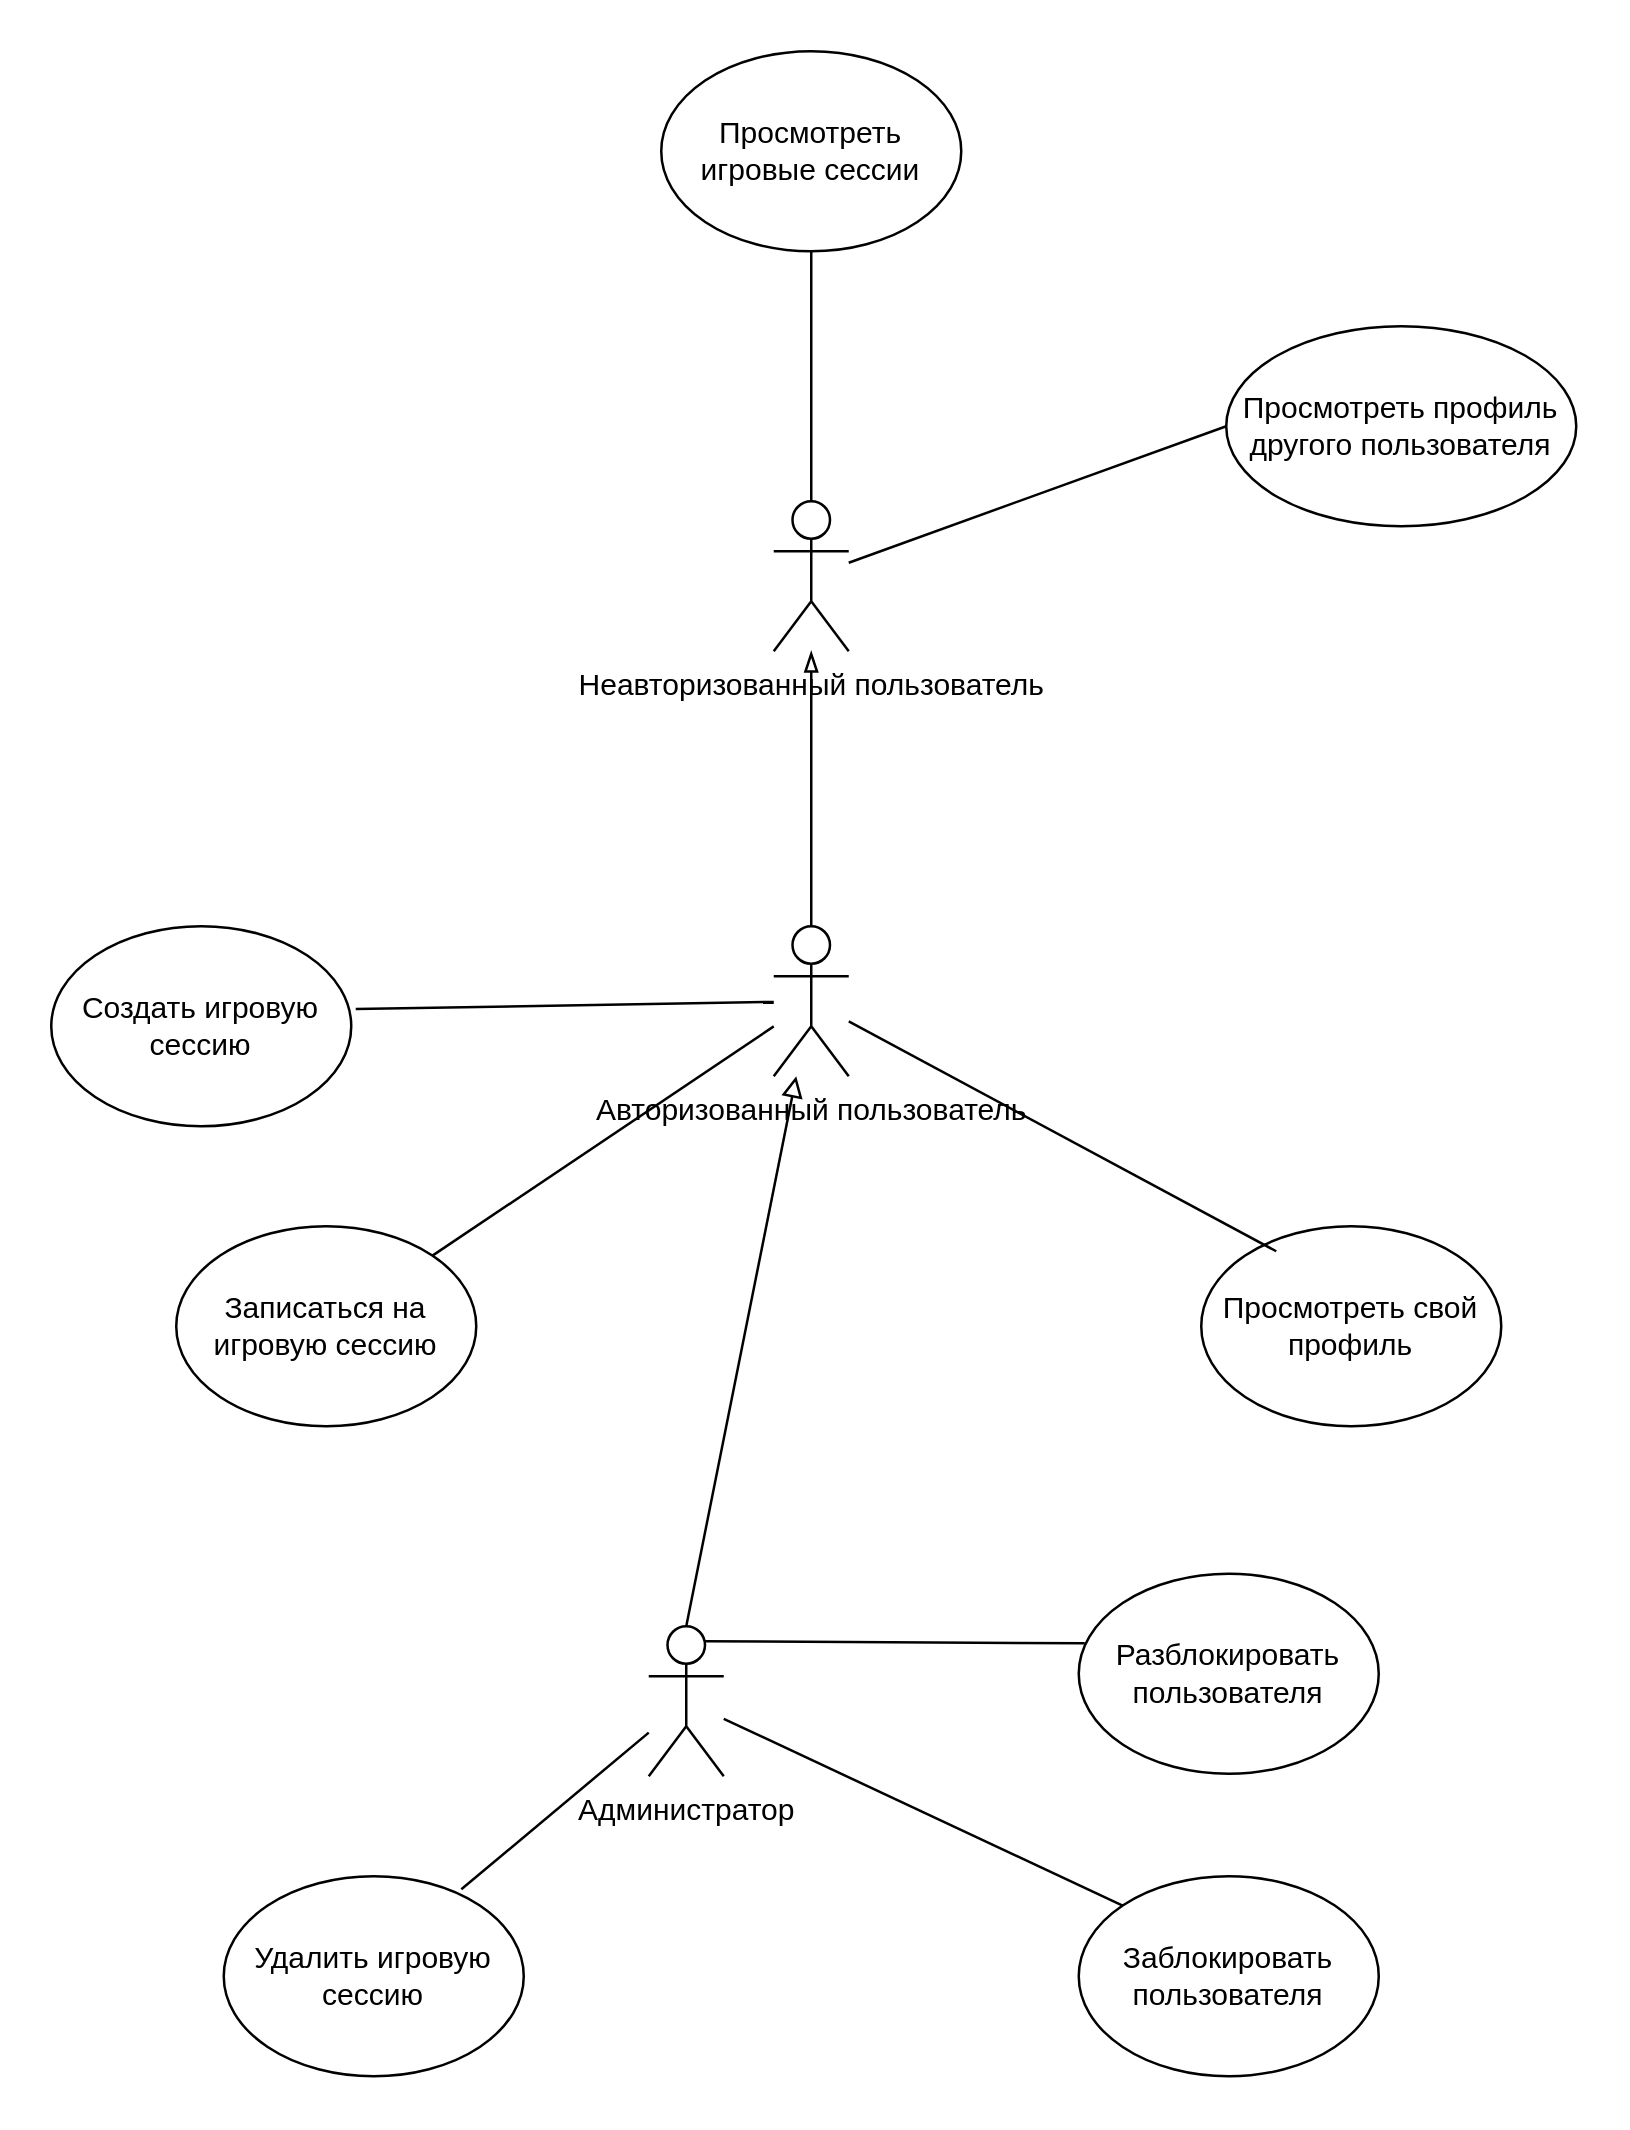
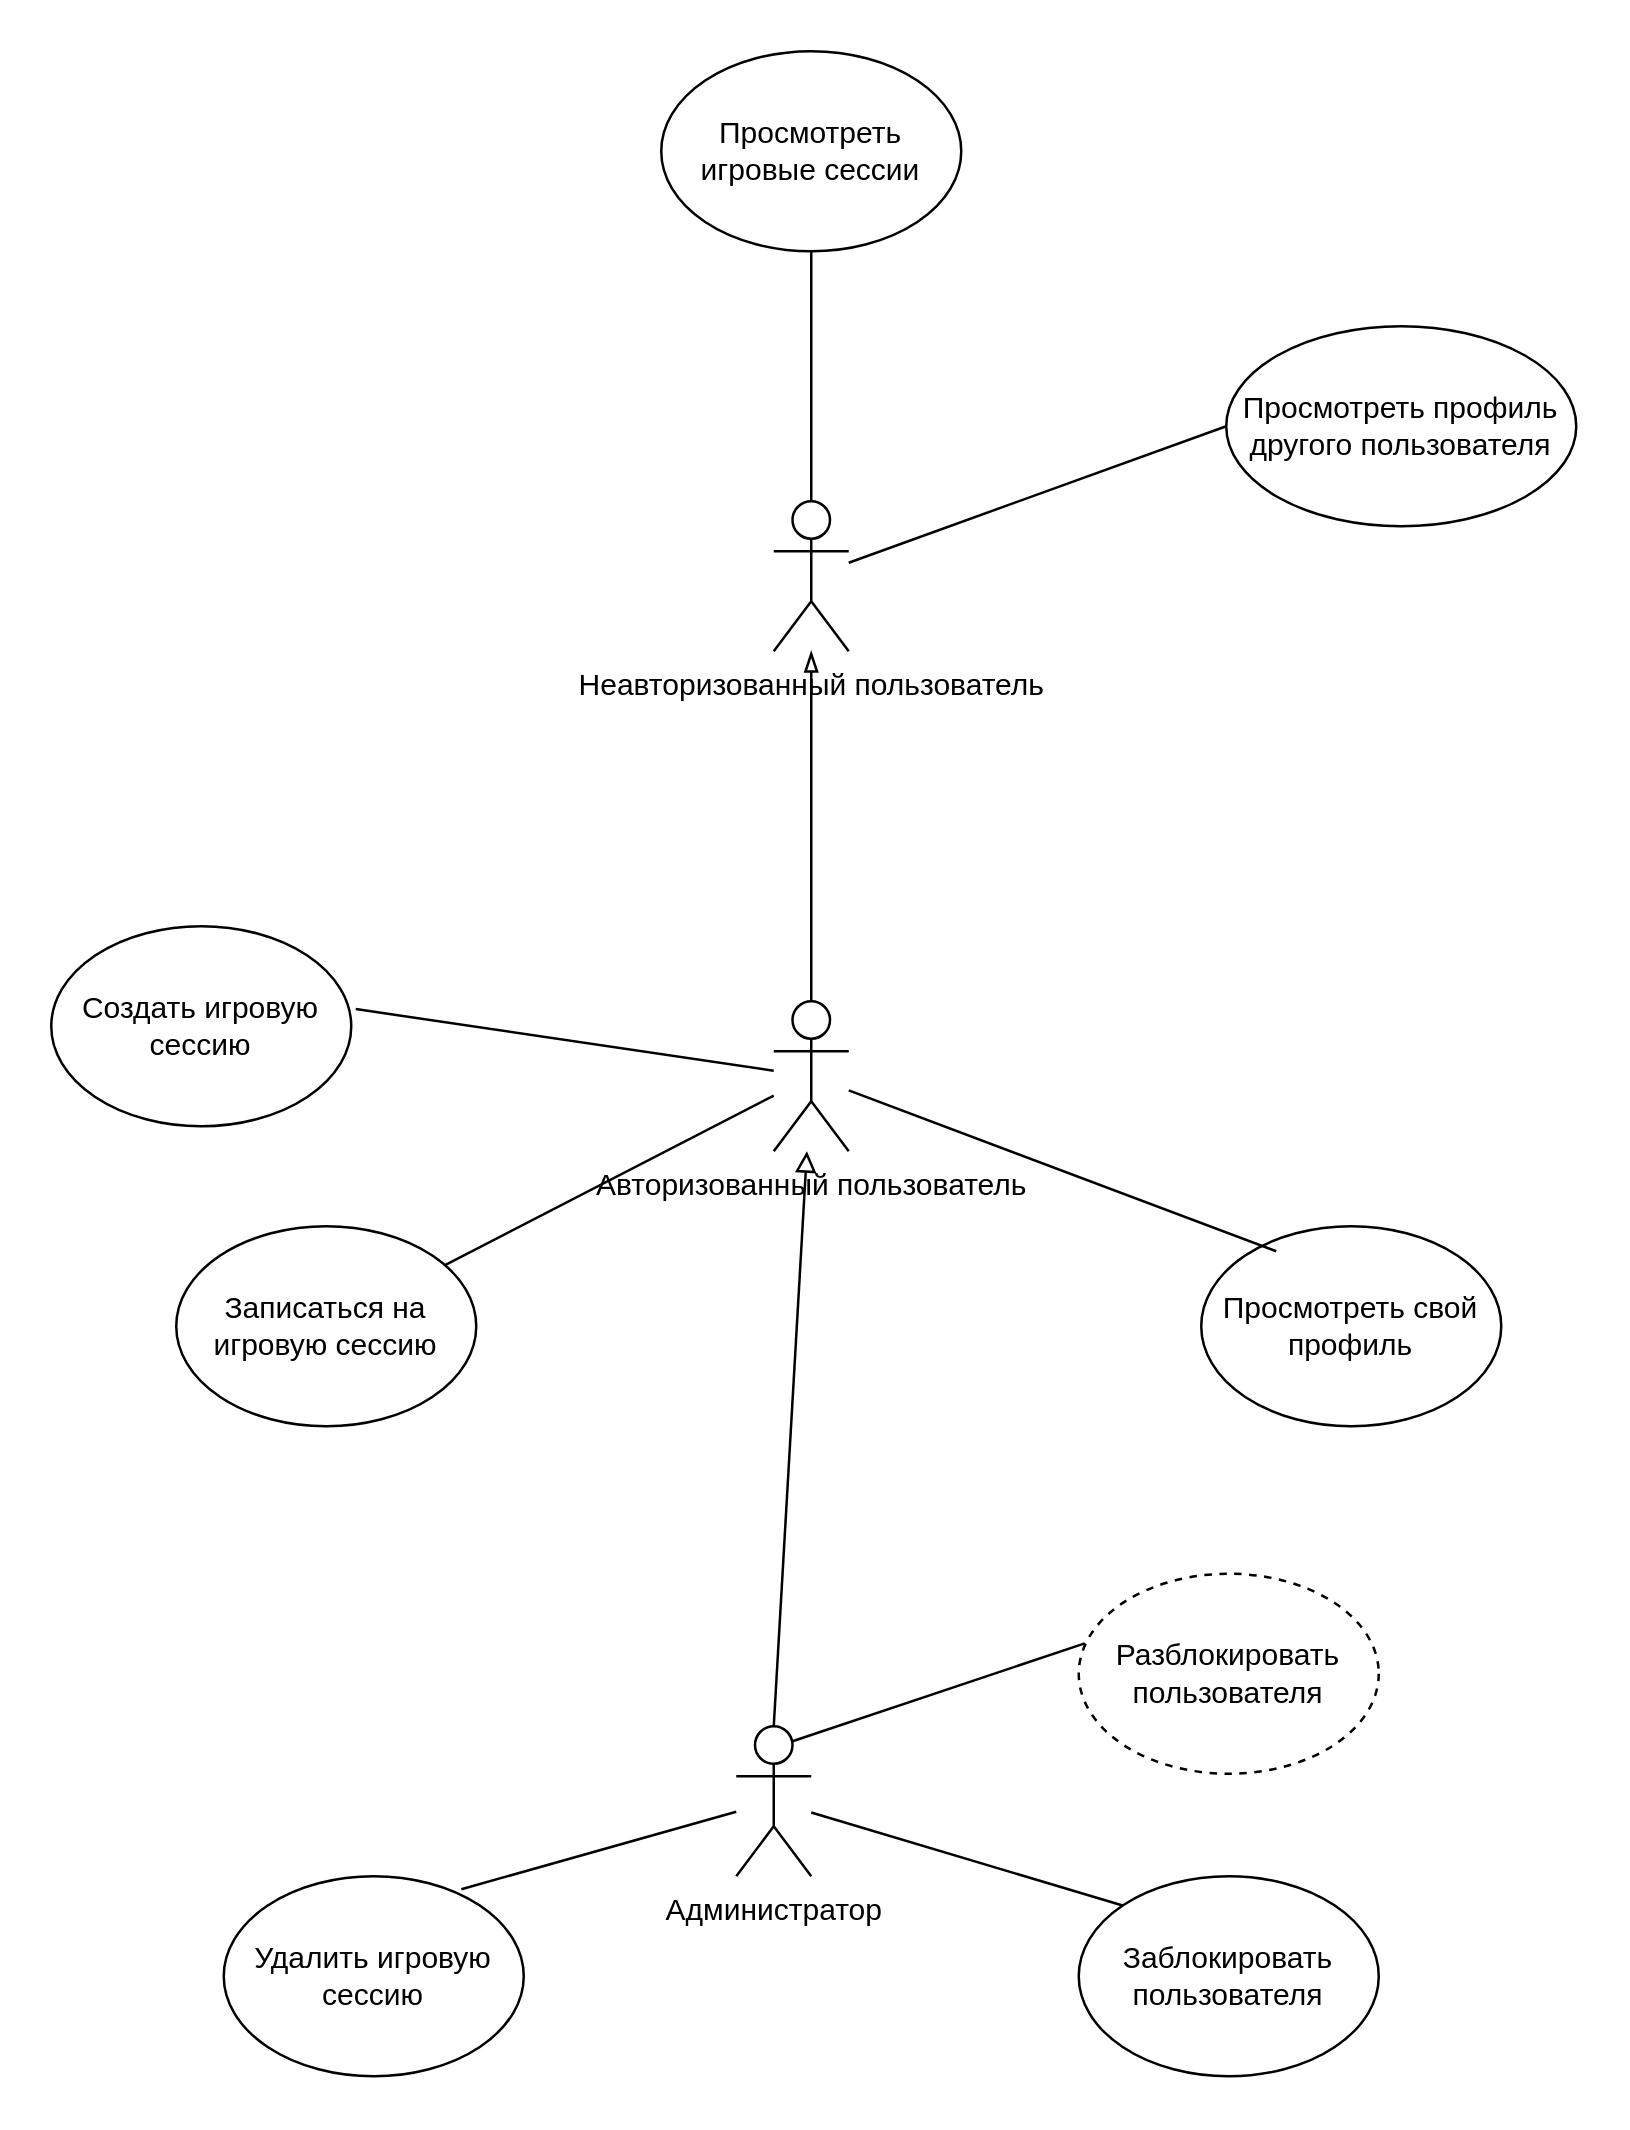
node "Авторизованный пользователь": moved (811, 1001) -> (811, 1076)
node "Разблокировать пользователя": style solid -> dashed
node "Администратор": moved (686, 1701) -> (774, 1801)
